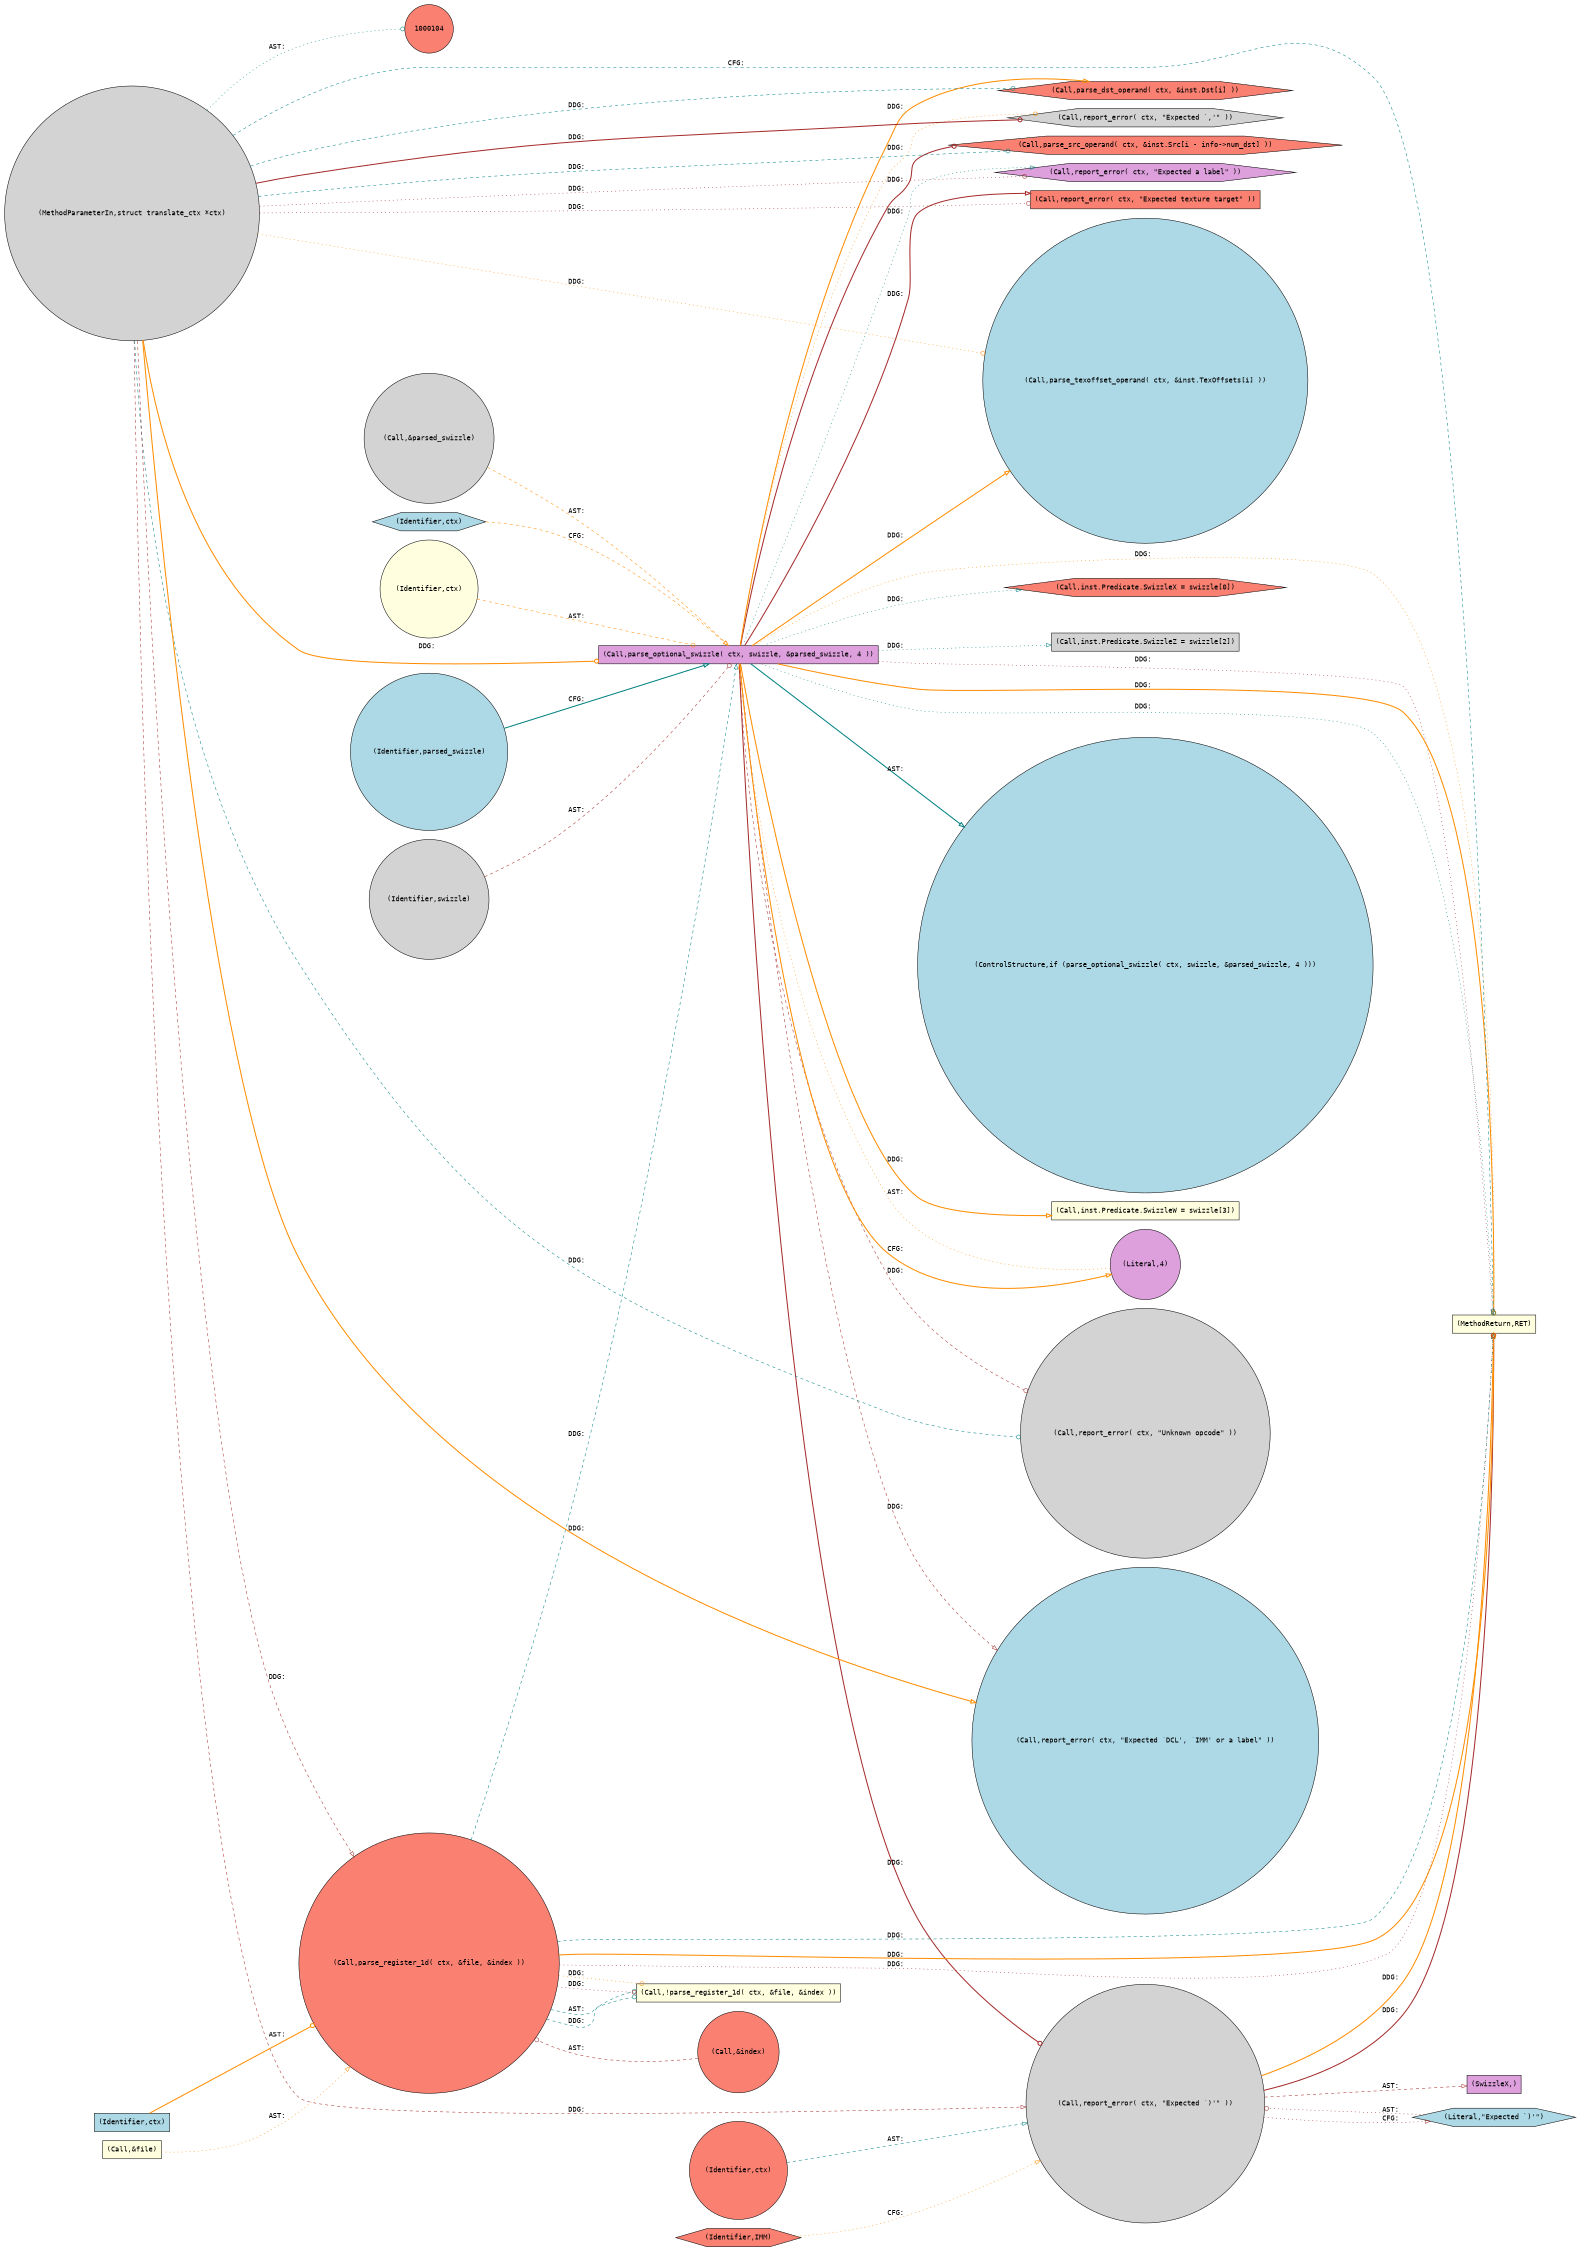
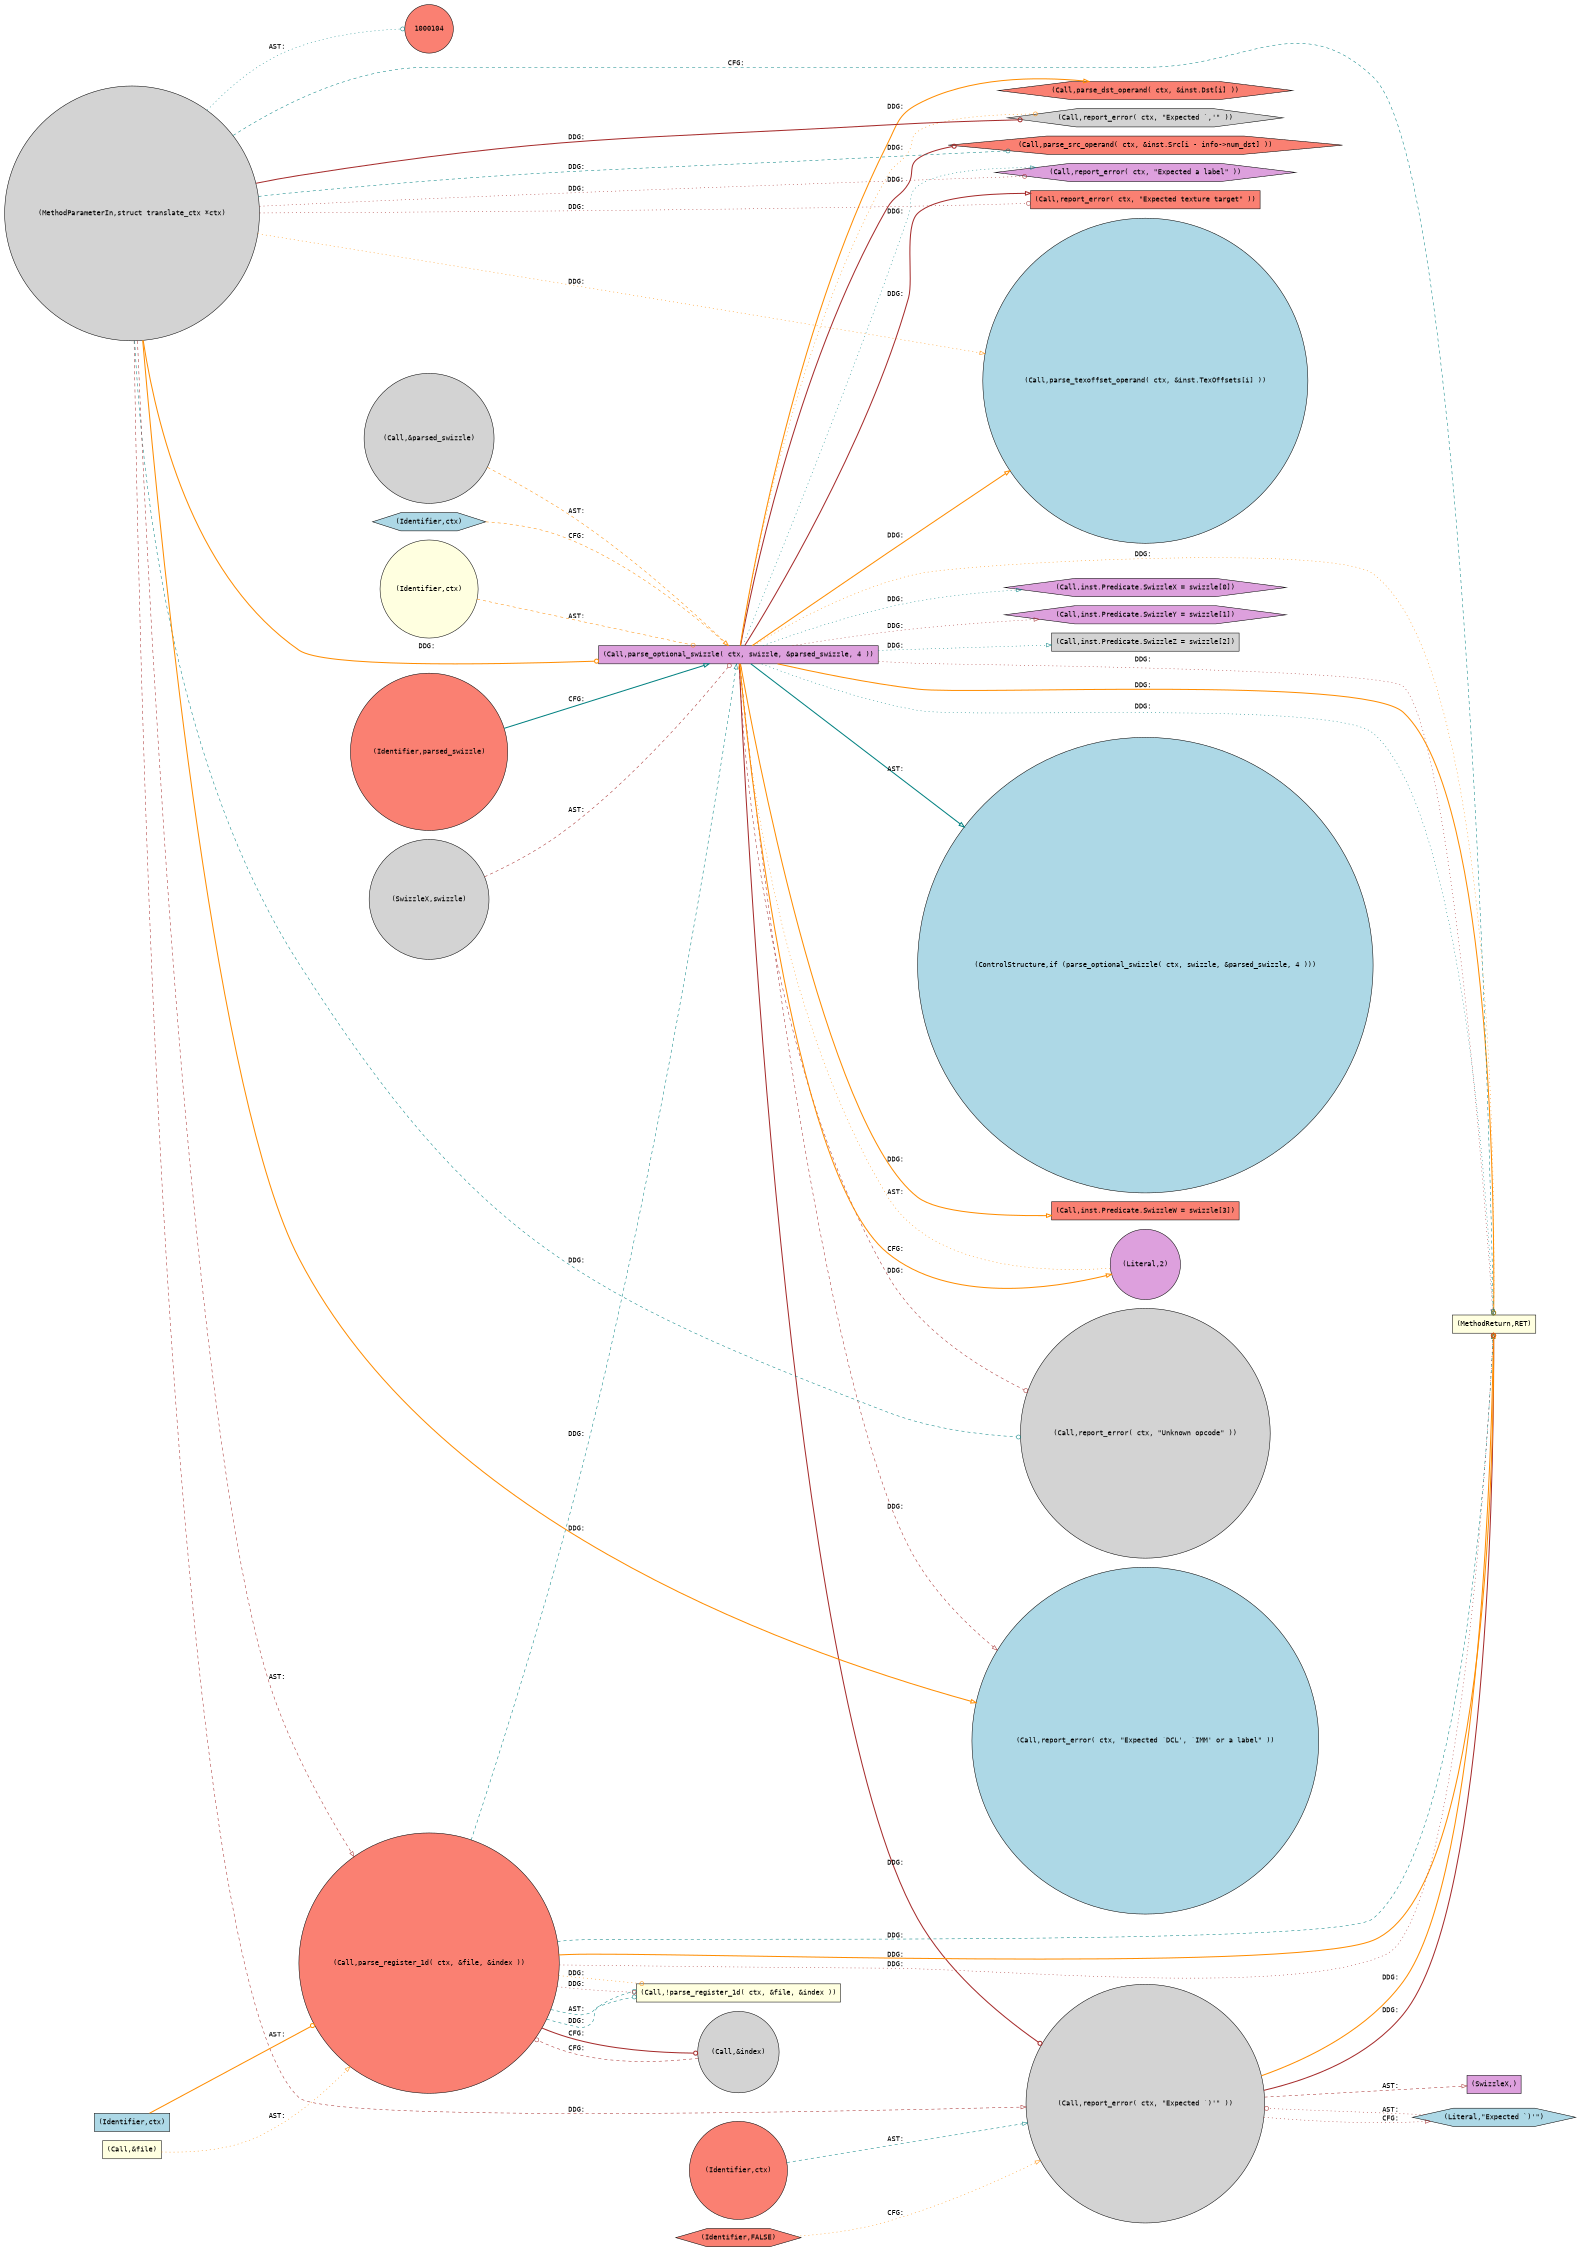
edge "(MethodParameterIn,struct translate_ctx *ctx)" -> "(Call,parse_dst_operand( ctx, &inst.Dst[i] ))": removed, label "DDG:"
edge "(MethodParameterIn,struct translate_ctx *ctx)" -> "(Call,parse_texoffset_operand( ctx, &inst.TexOffsets[i] ))": arrowhead odot -> onormal
node "(Call,inst.Predicate.SwizzleX = swizzle[0])": fillcolor salmon -> plum
node "(Call,inst.Predicate.SwizzleY = swizzle[1])": added
node "(Identifier,parsed_swizzle)": fillcolor lightblue -> salmon
node "(Identifier,swizzle)": label "(Identifier,swizzle)" -> "(SwizzleX,swizzle)"
node "(Call,inst.Predicate.SwizzleW = swizzle[3])": fillcolor lightyellow -> salmon
node "(Literal,4)": label "(Literal,4)" -> "(Literal,2)"
edge "(MethodParameterIn,struct translate_ctx *ctx)" -> "(Call,parse_register_1d( ctx, &file, &index ))": label "DDG: " -> "AST: "
edge "(Call,&index)" -> "(Call,parse_register_1d( ctx, &file, &index ))": label "AST: " -> "CFG: "
edge "(Call,parse_register_1d( ctx, &file, &index ))" -> "(Call,&index)": added, label "CFG:"
node "(Call,&index)": fillcolor salmon -> lightgrey
node "(Identifier,IMM)": label "(Identifier,IMM)" -> "(Identifier,FALSE)"
